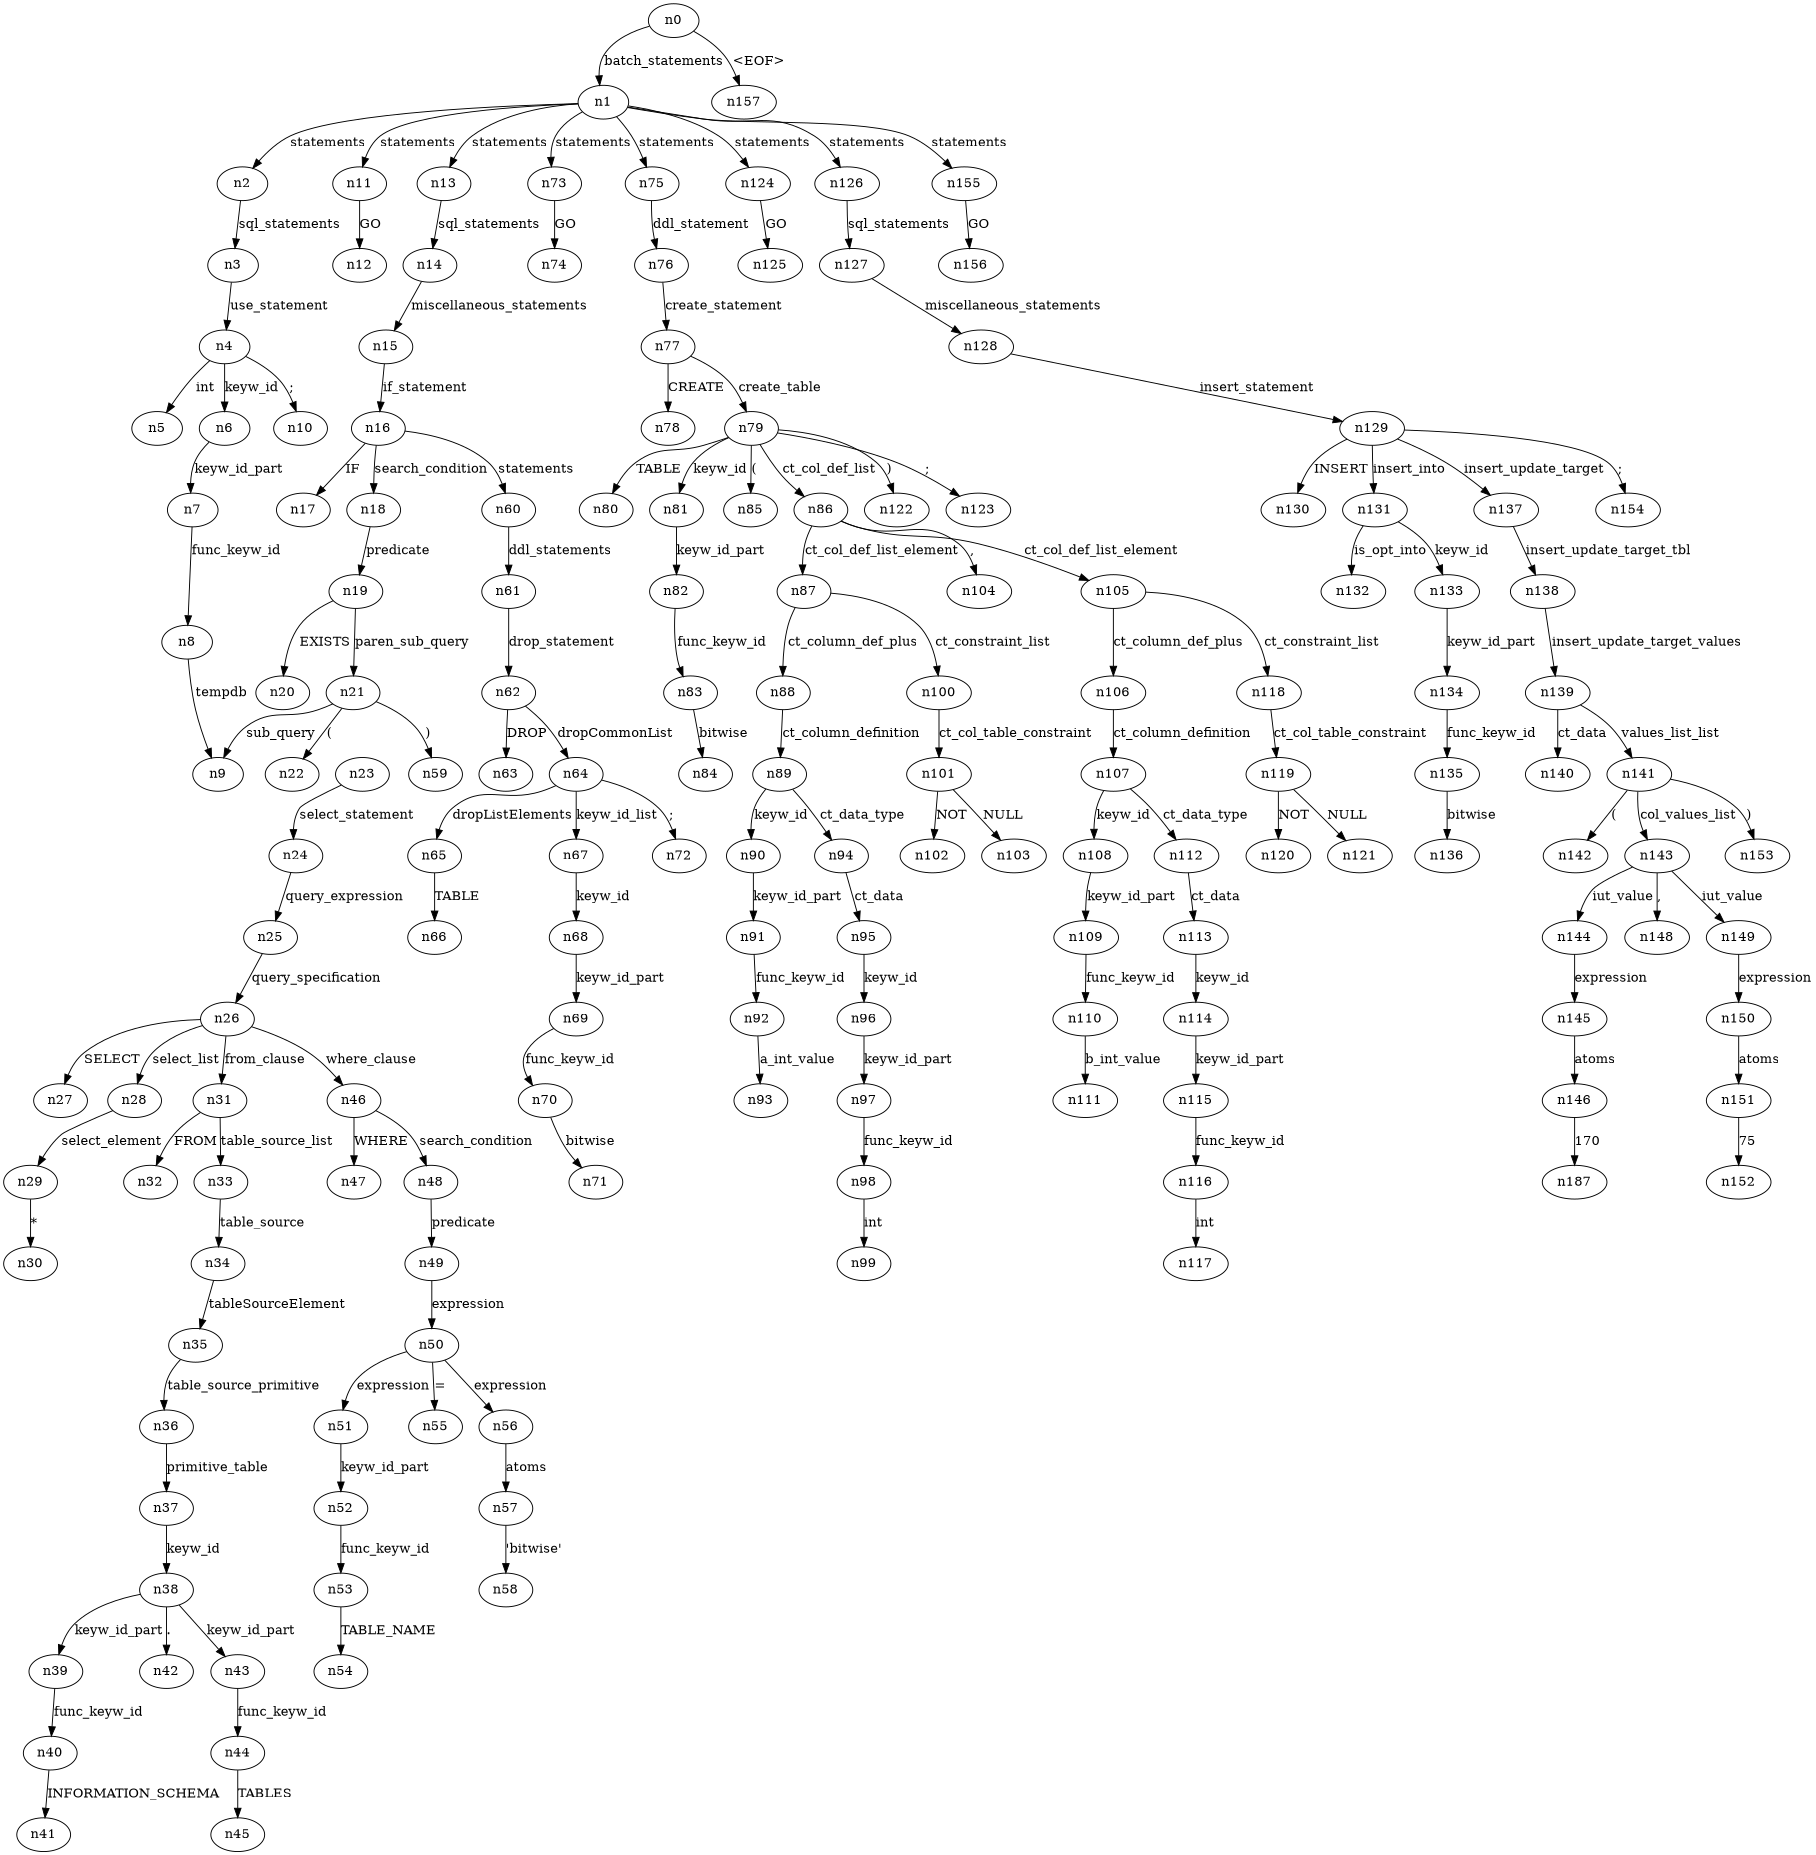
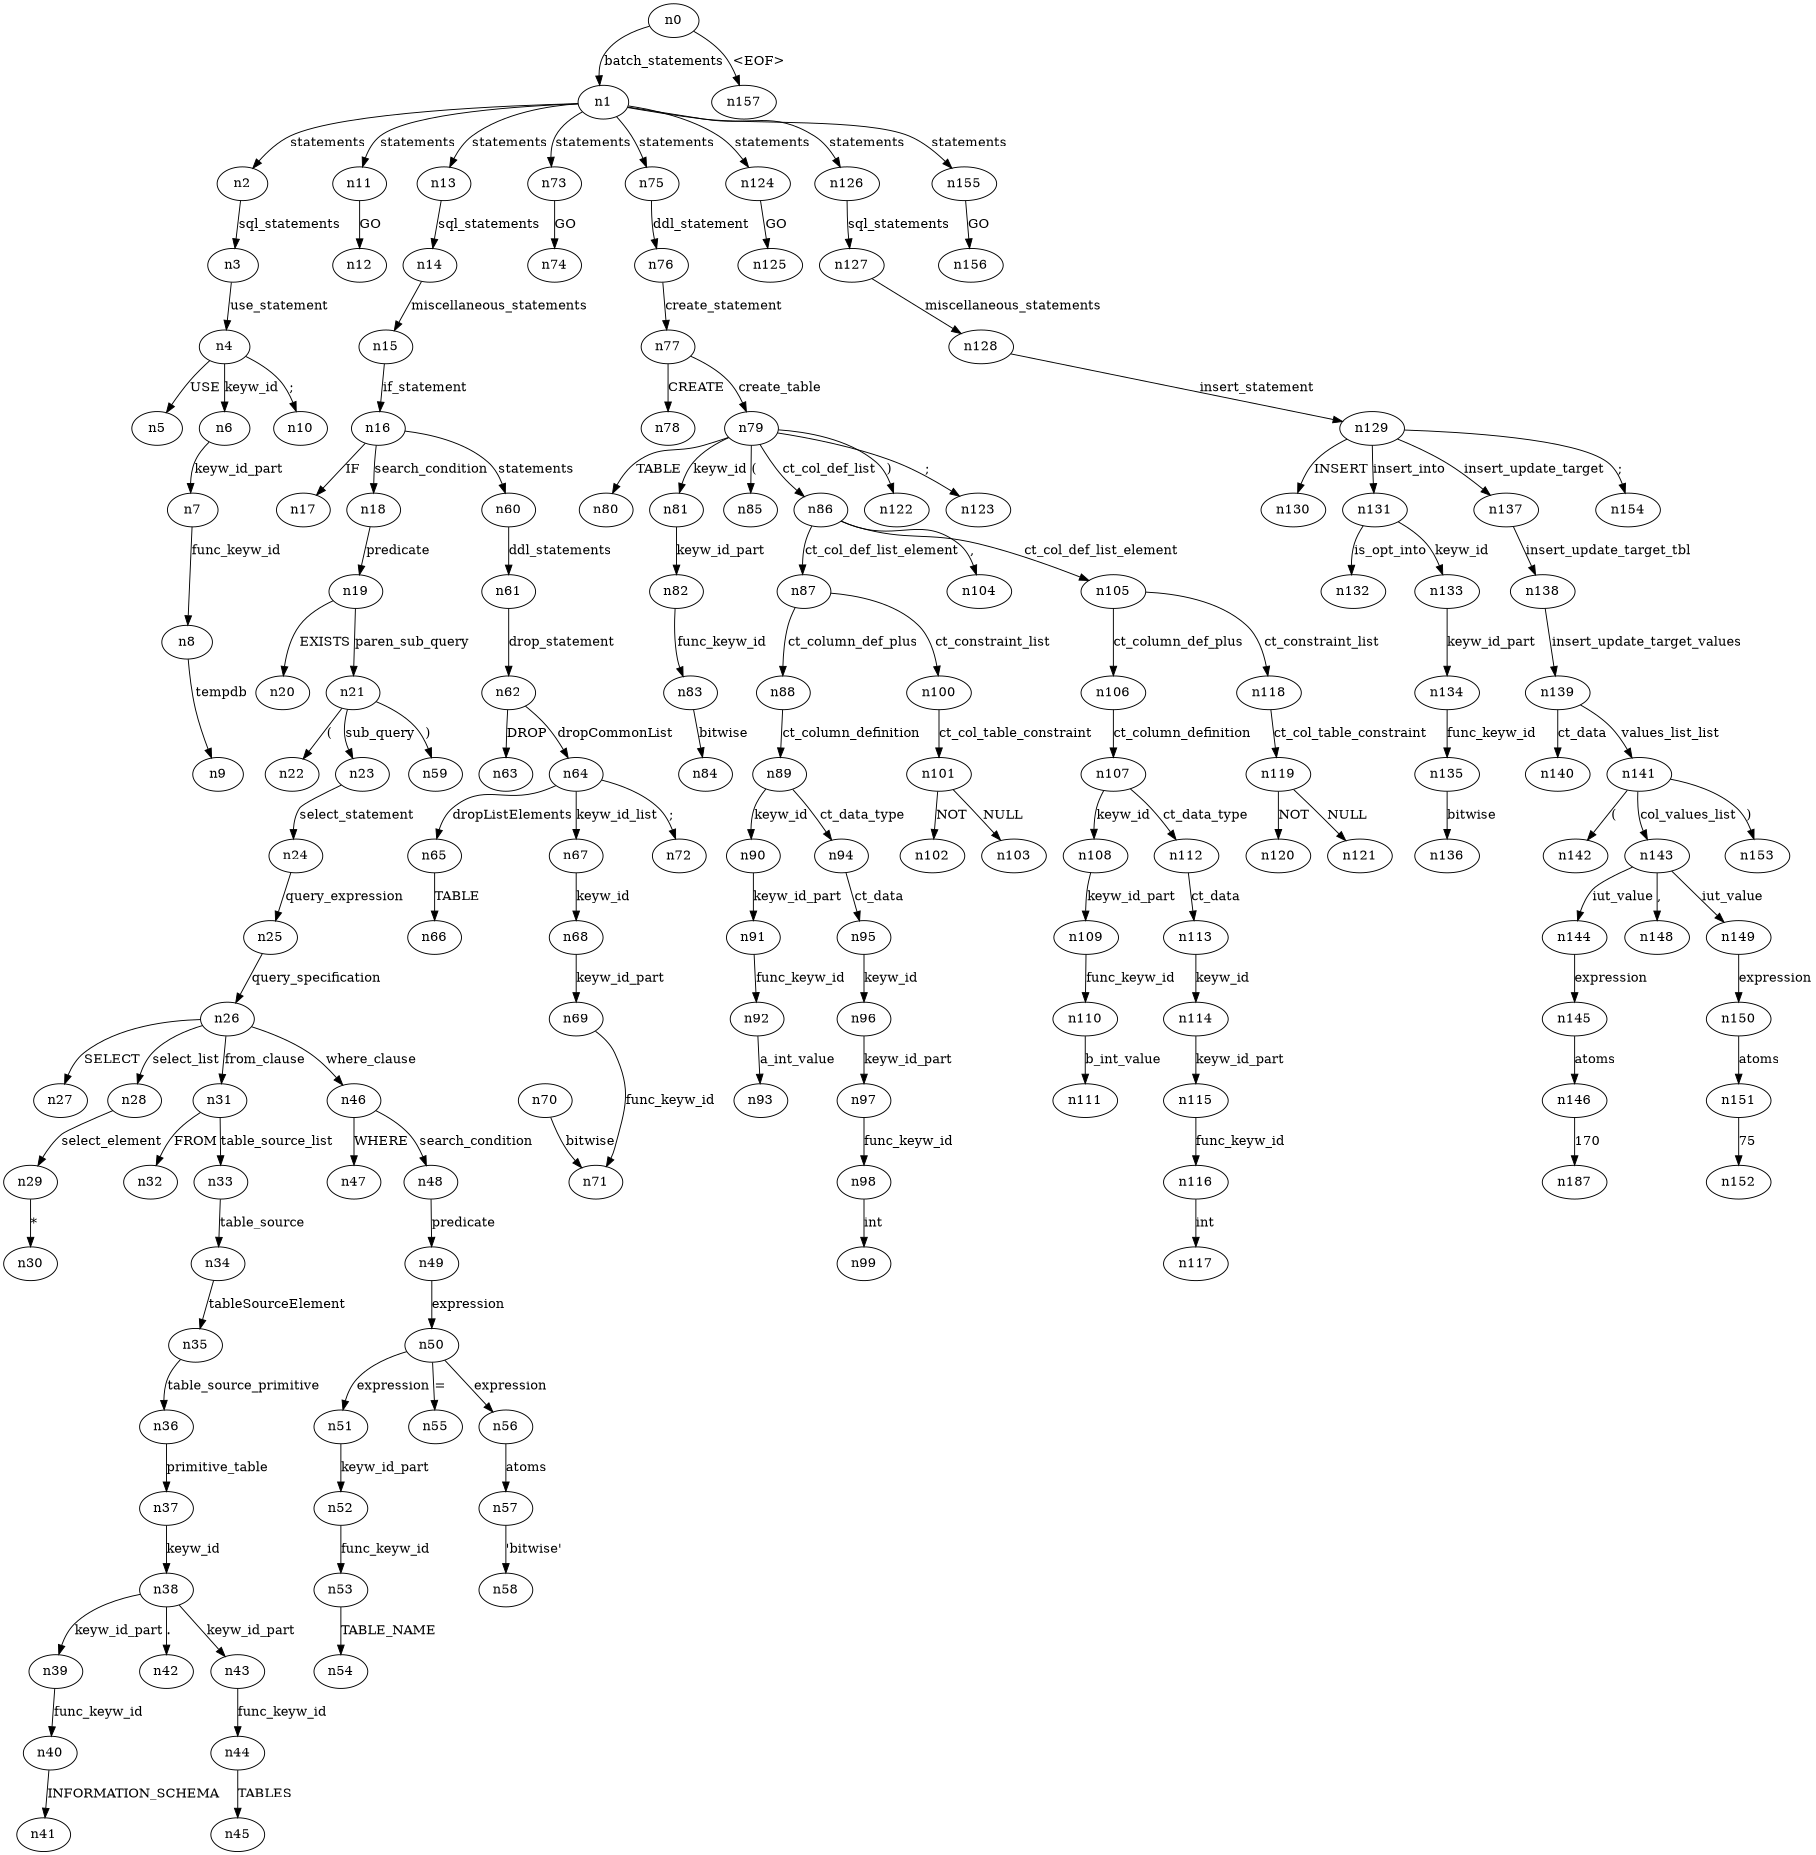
edge "n4" -> "n5": label "int" -> "USE"
edge "n21" -> "n9": now "n21" -> "n23"
edge "n69" -> "n70": now "n69" -> "n71"
